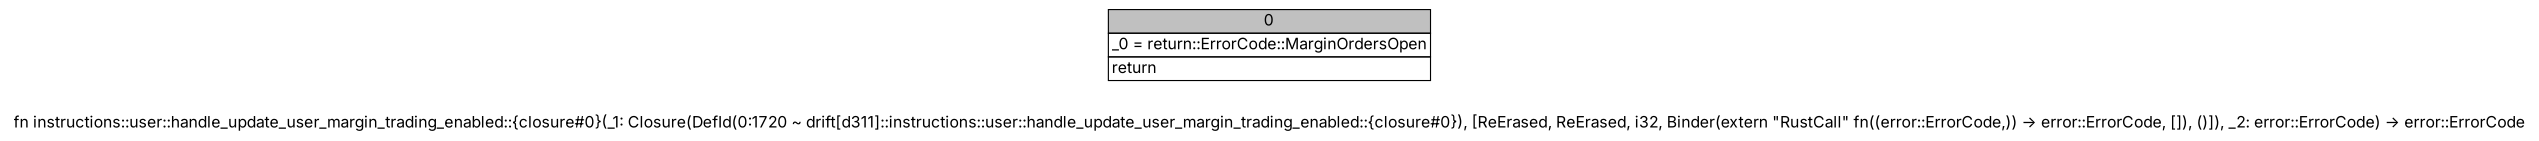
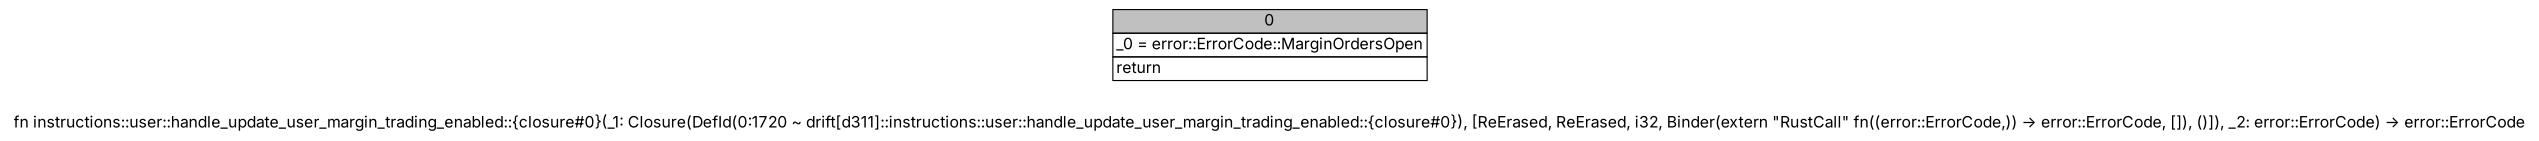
node "0": text "_0 = return::ErrorCode::MarginOrdersOpen" -> "_0 = error::ErrorCode::MarginOrdersOpen"
